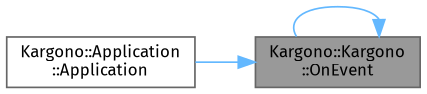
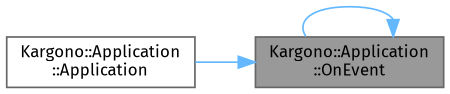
node "Kargono::Kargono ::OnEvent": label "Kargono::Kargono ::OnEvent" -> "Kargono::Application ::OnEvent"
